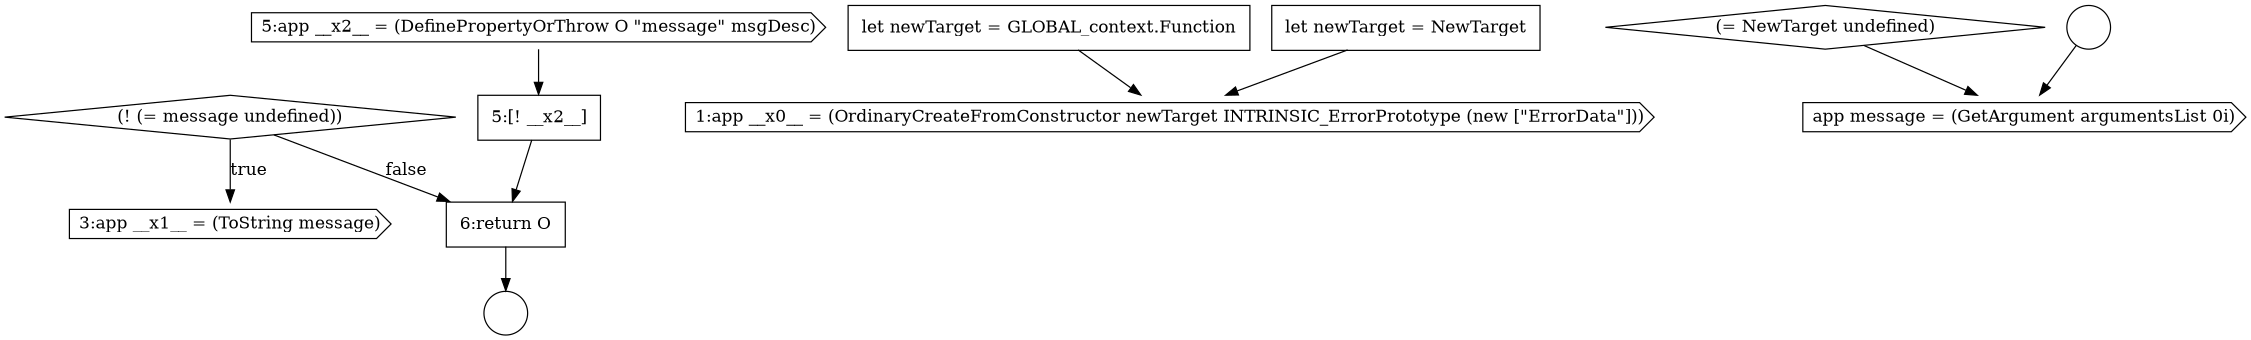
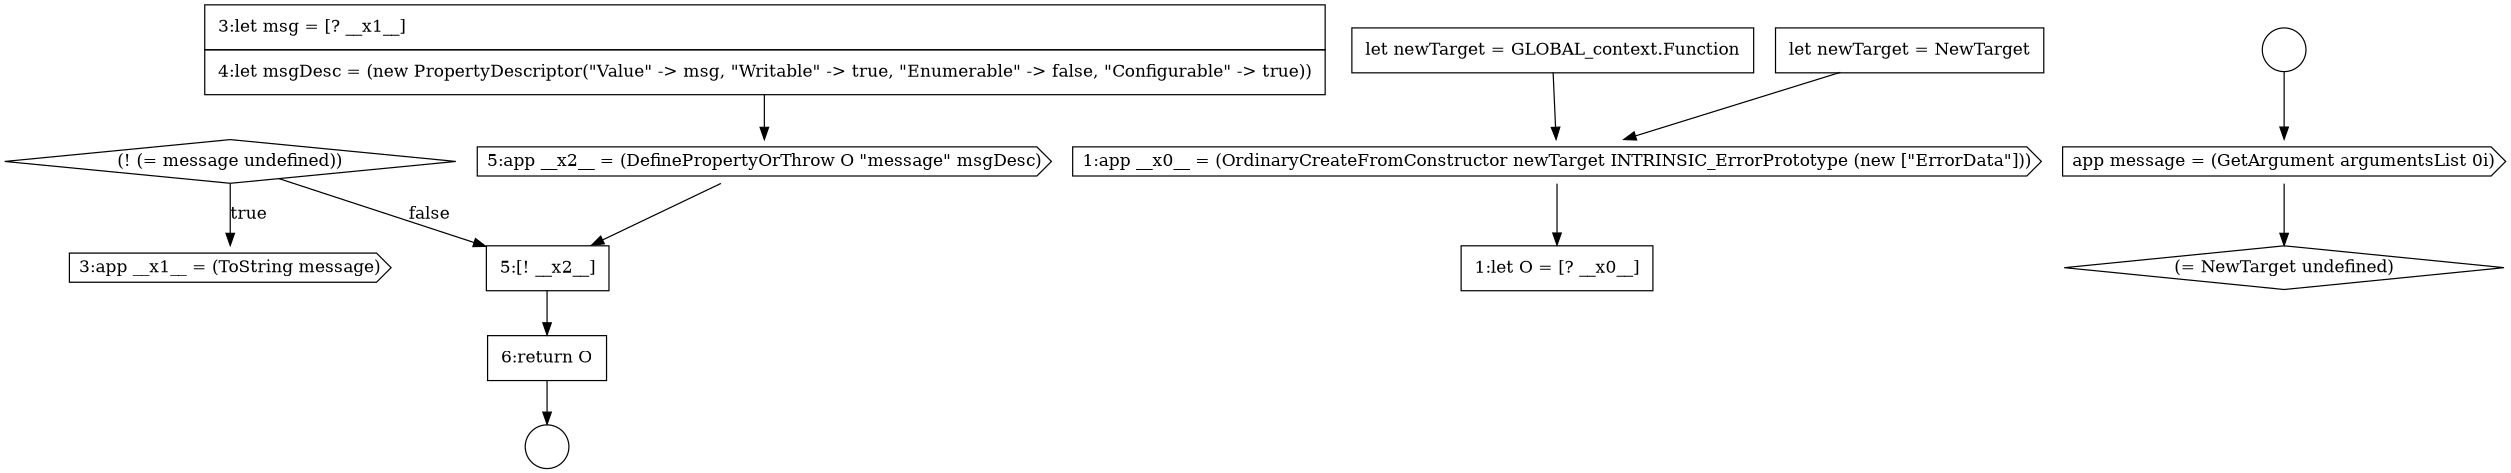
node "3:let msg = [? __x1__]": added
edge "(= NewTarget undefined)" -> "app message = (GetArgument argumentsList 0i)": reversed
edge "(! (= message undefined))" -> "6:return O": now "(! (= message undefined))" -> "5:[! __x2__]"
node "1:let O = [? __x0__]": added
